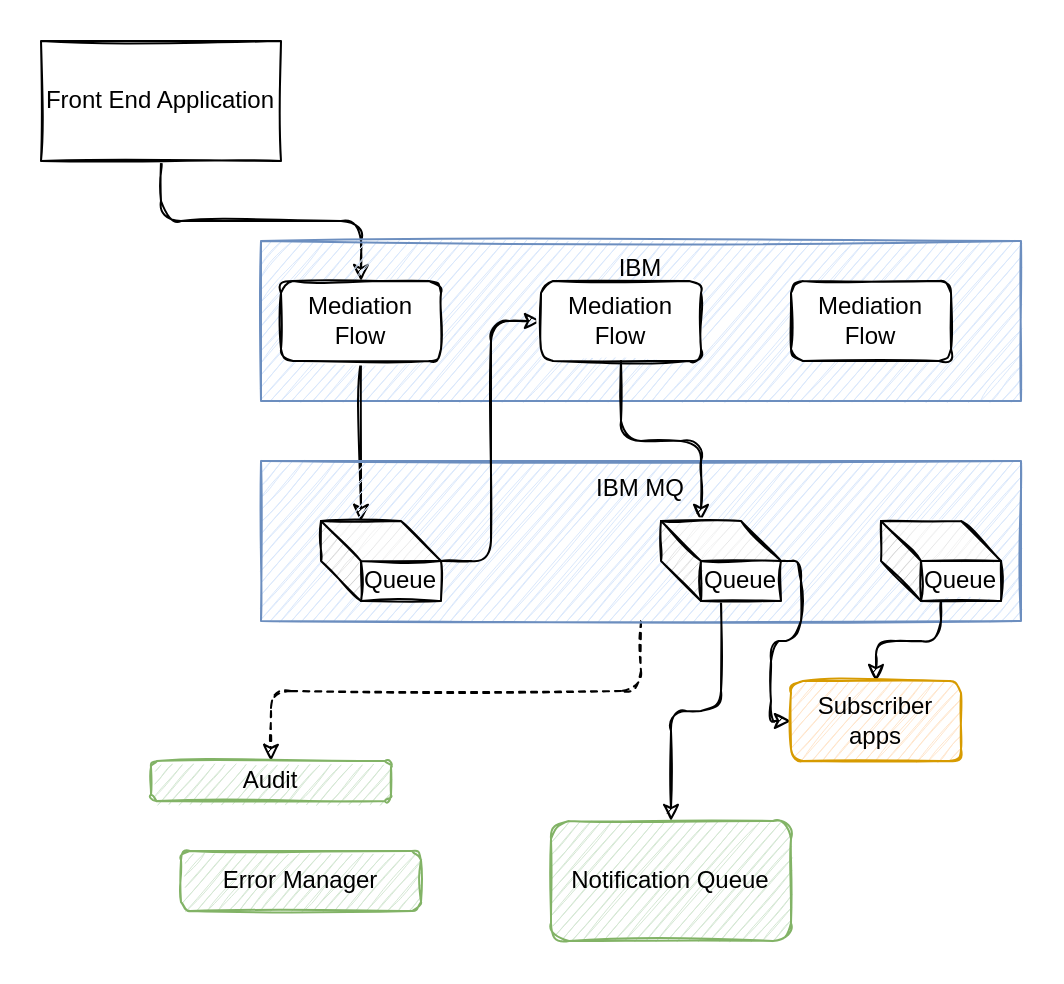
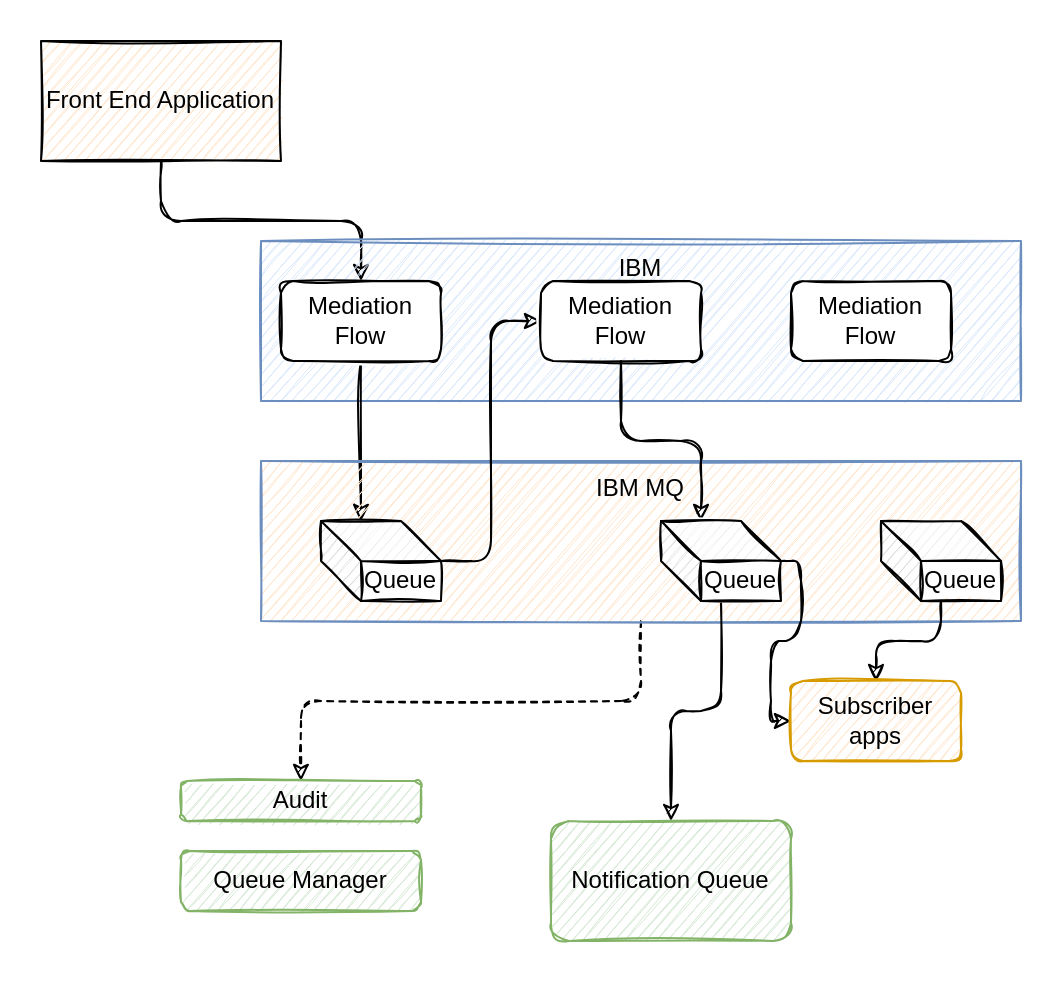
node "Front End Application": fillcolor #ffffff -> #ffe6cc
node "IBM MQ": fillcolor #dae8fc -> #ffe6cc
node "Audit": moved (271, 781) -> (301, 801)
node "Error Manager": label "Error Manager" -> "Queue Manager"
